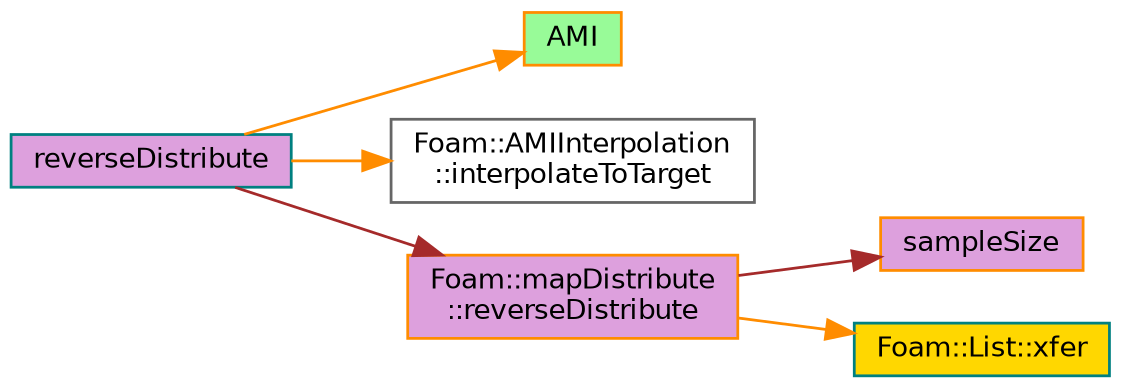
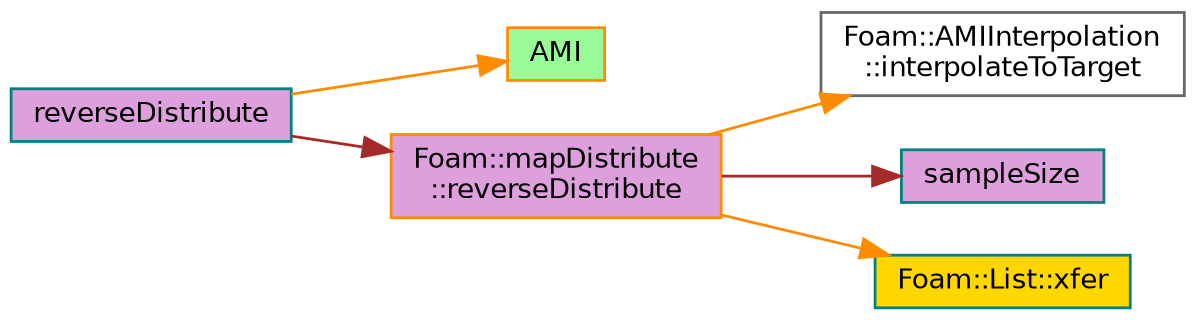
edge "reverseDistribute" -> "Foam::AMIInterpolation ::interpolateToTarget": now "Foam::mapDistribute ::reverseDistribute" -> "Foam::AMIInterpolation ::interpolateToTarget"
node "sampleSize": color darkorange -> teal
